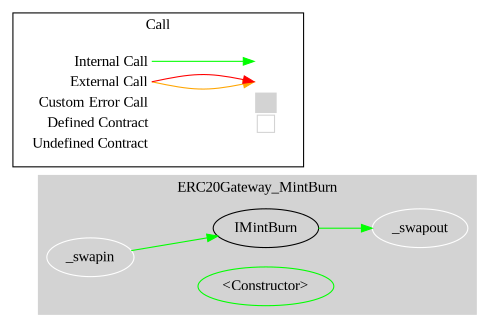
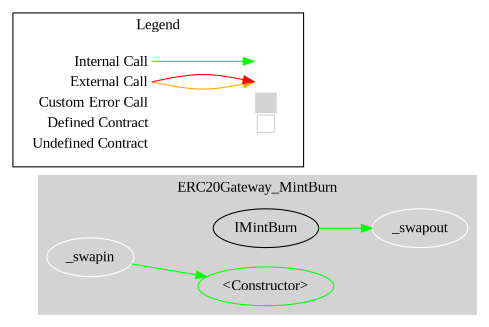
cluster "Call": label "Call" -> "Legend"
edge "_swapin" -> "IMintBurn": now "_swapin" -> "<Constructor>"
